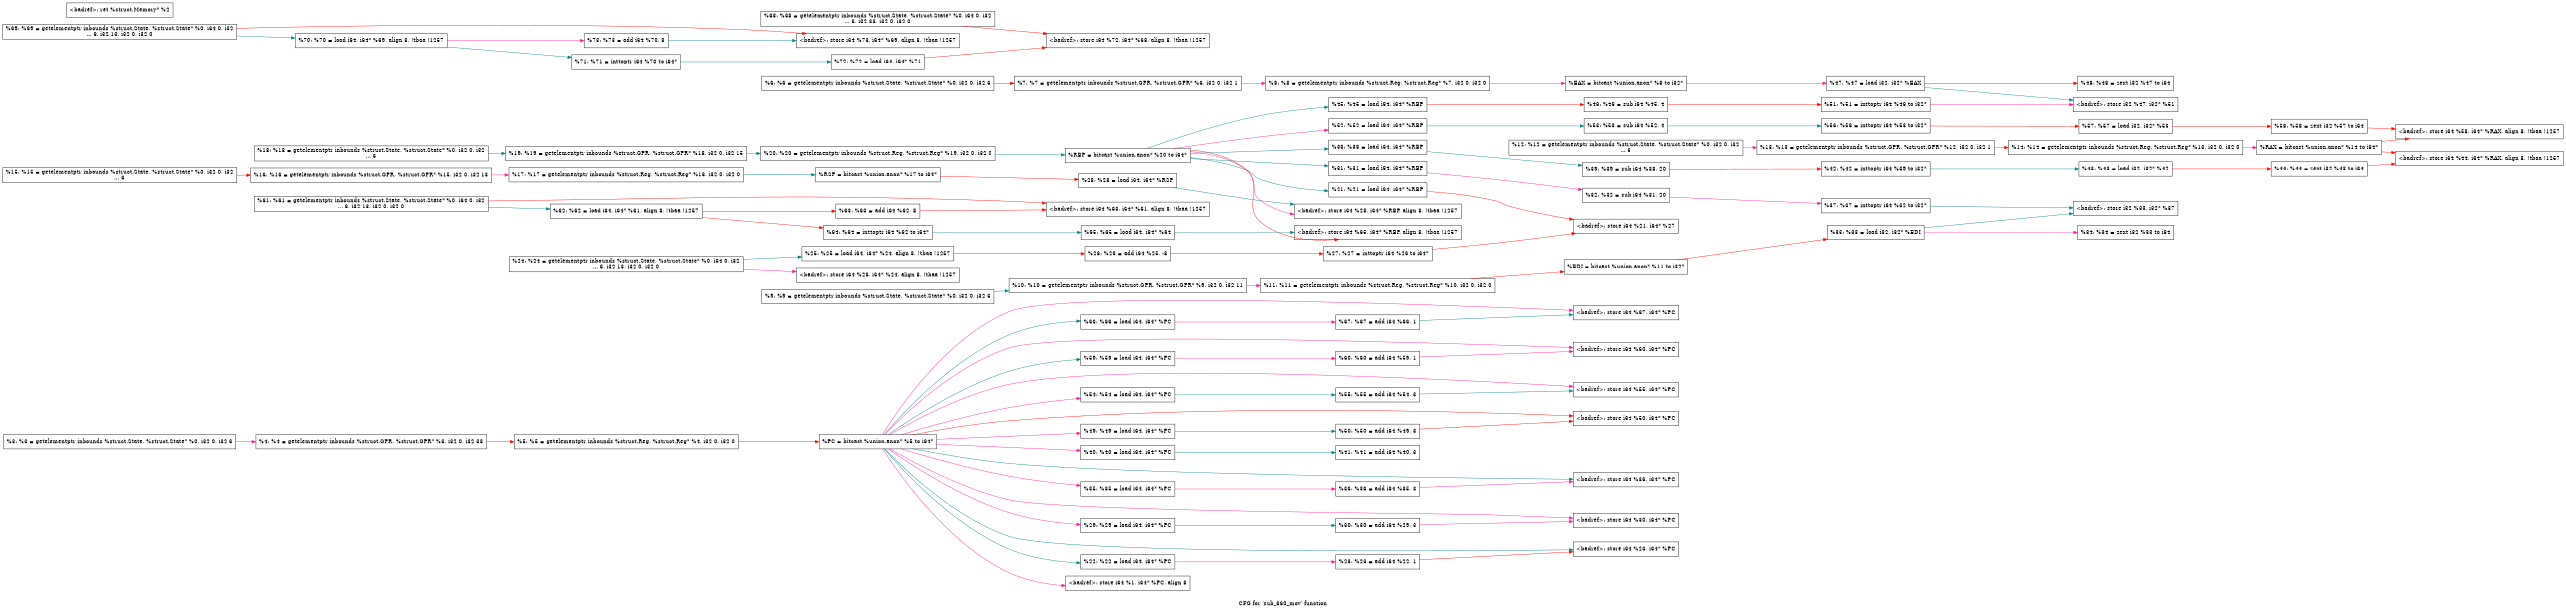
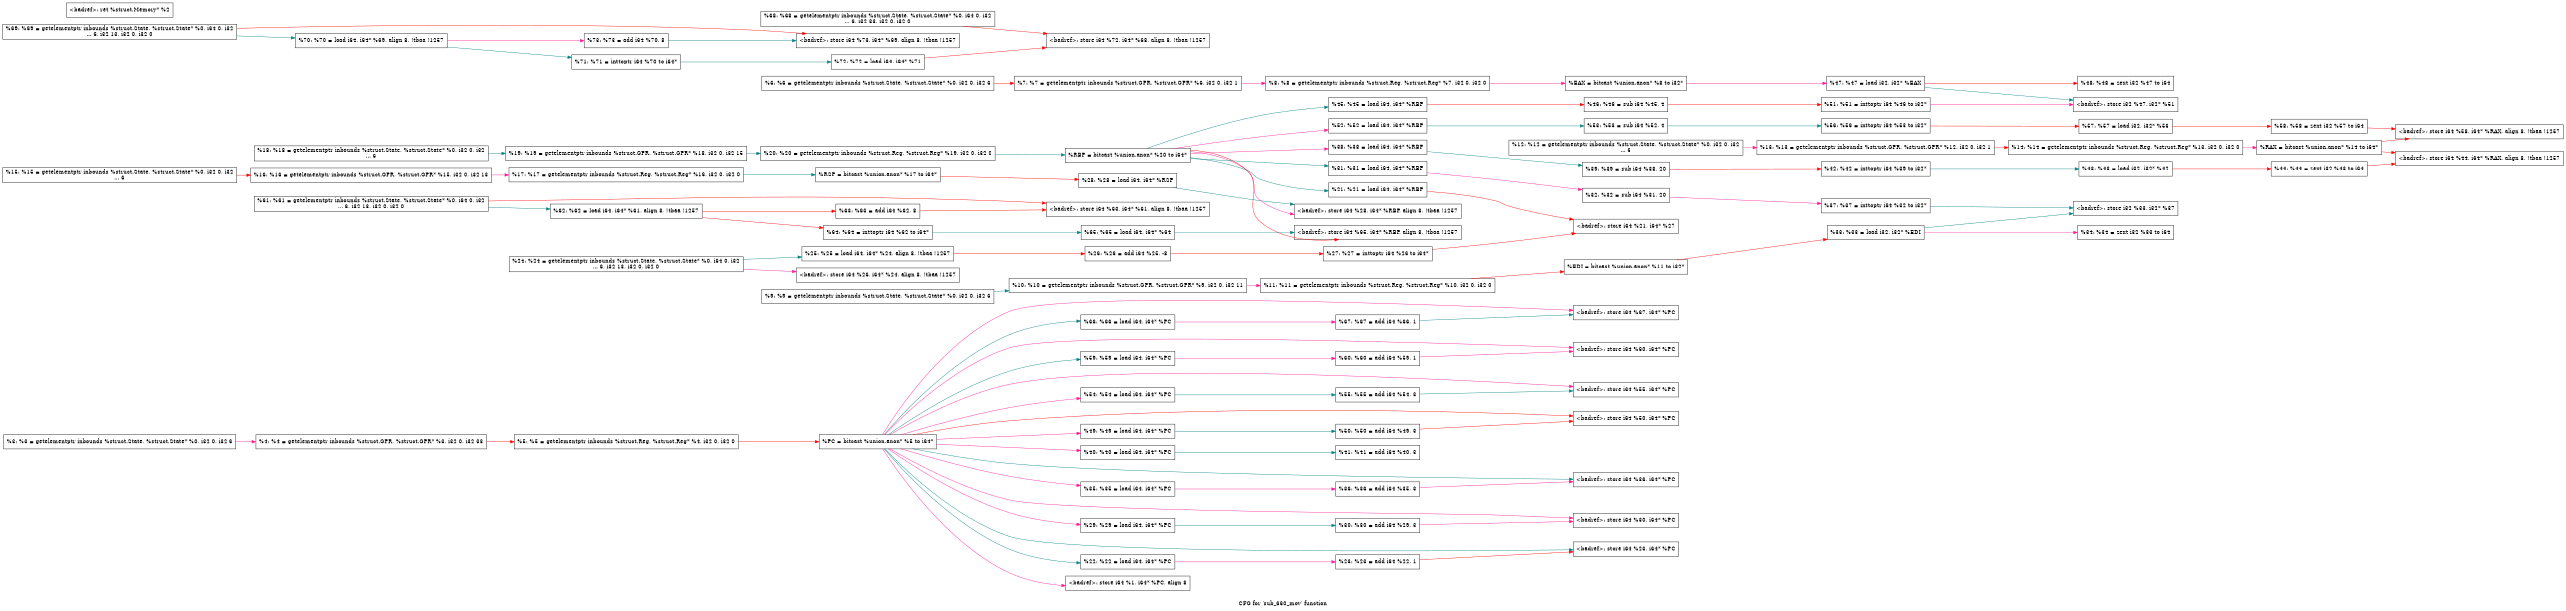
edge "%RBP = bitcast %union.anon* %20 to i64*" -> "%38: %38 = load i64, i64* %RBP": color teal -> deeppink
